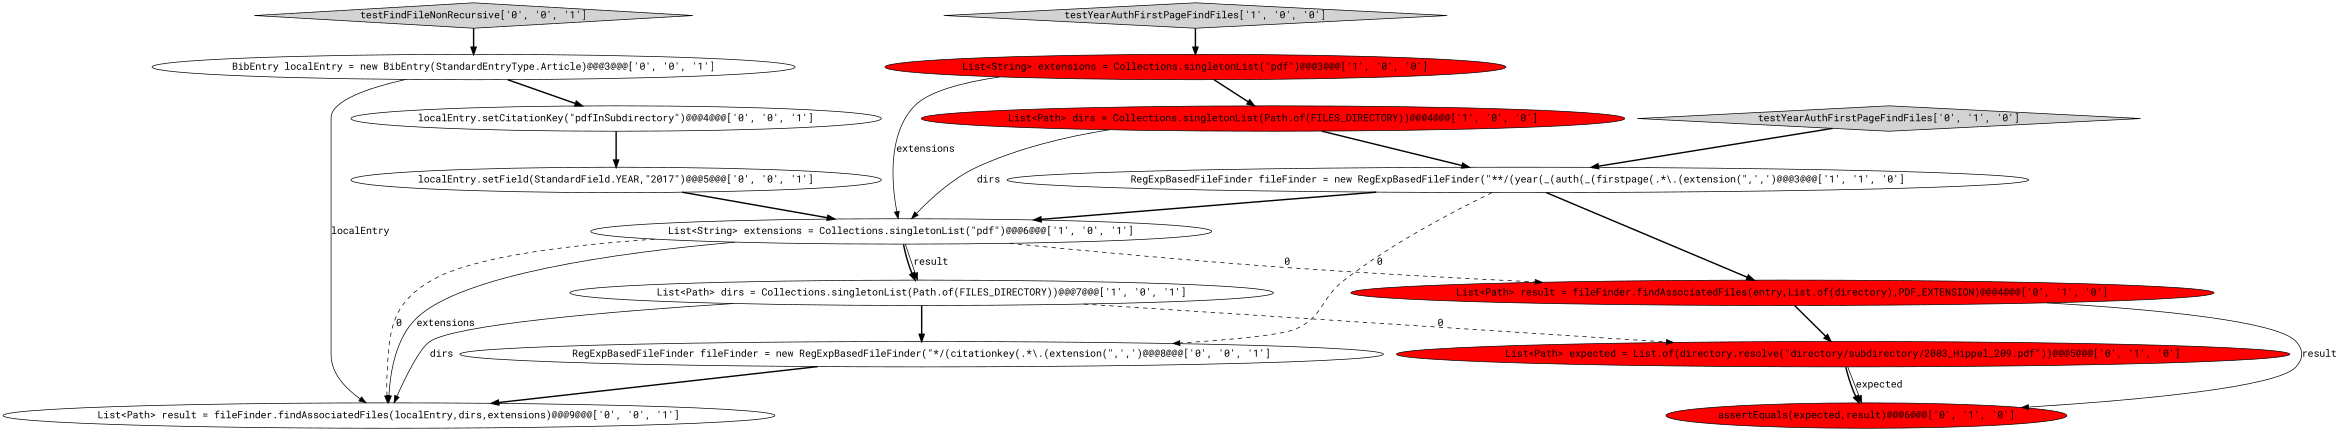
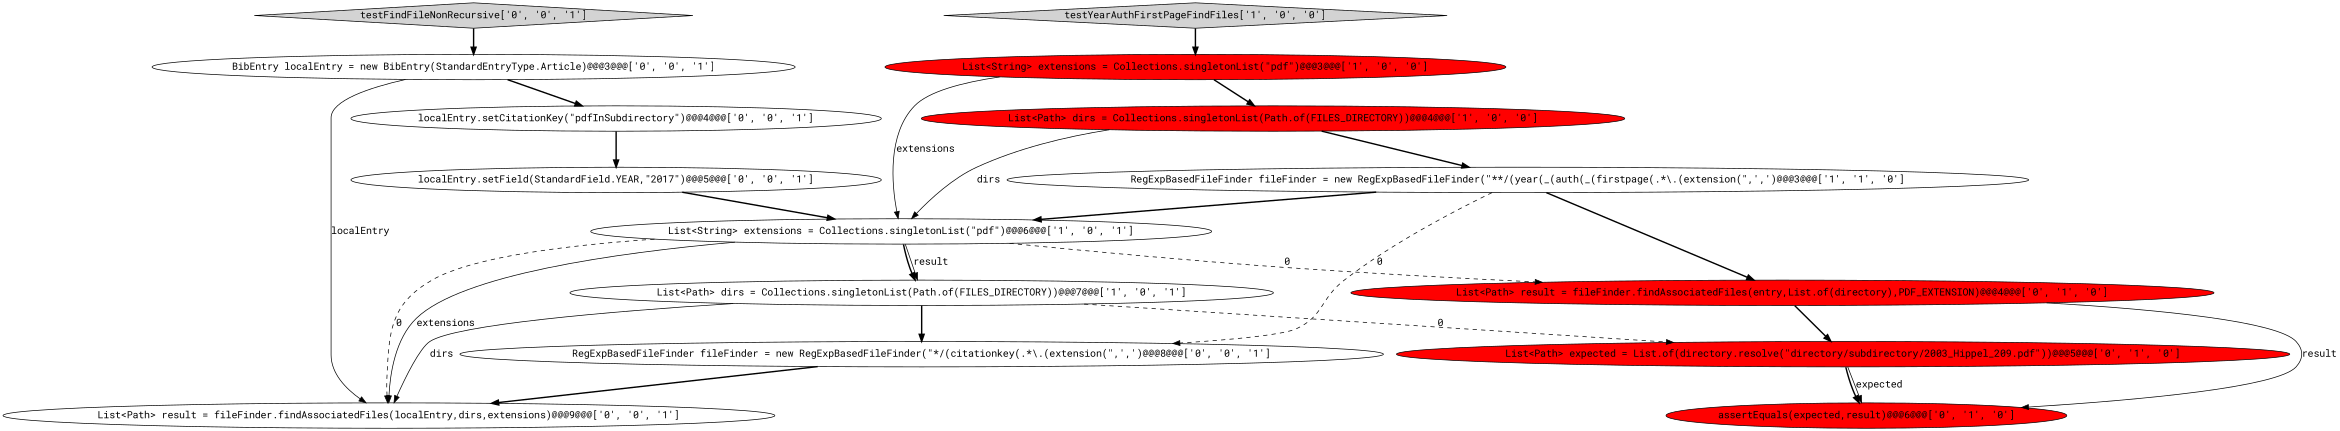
node "testYearAuthFirstPageFindFiles['0', '1', '0']": removed
